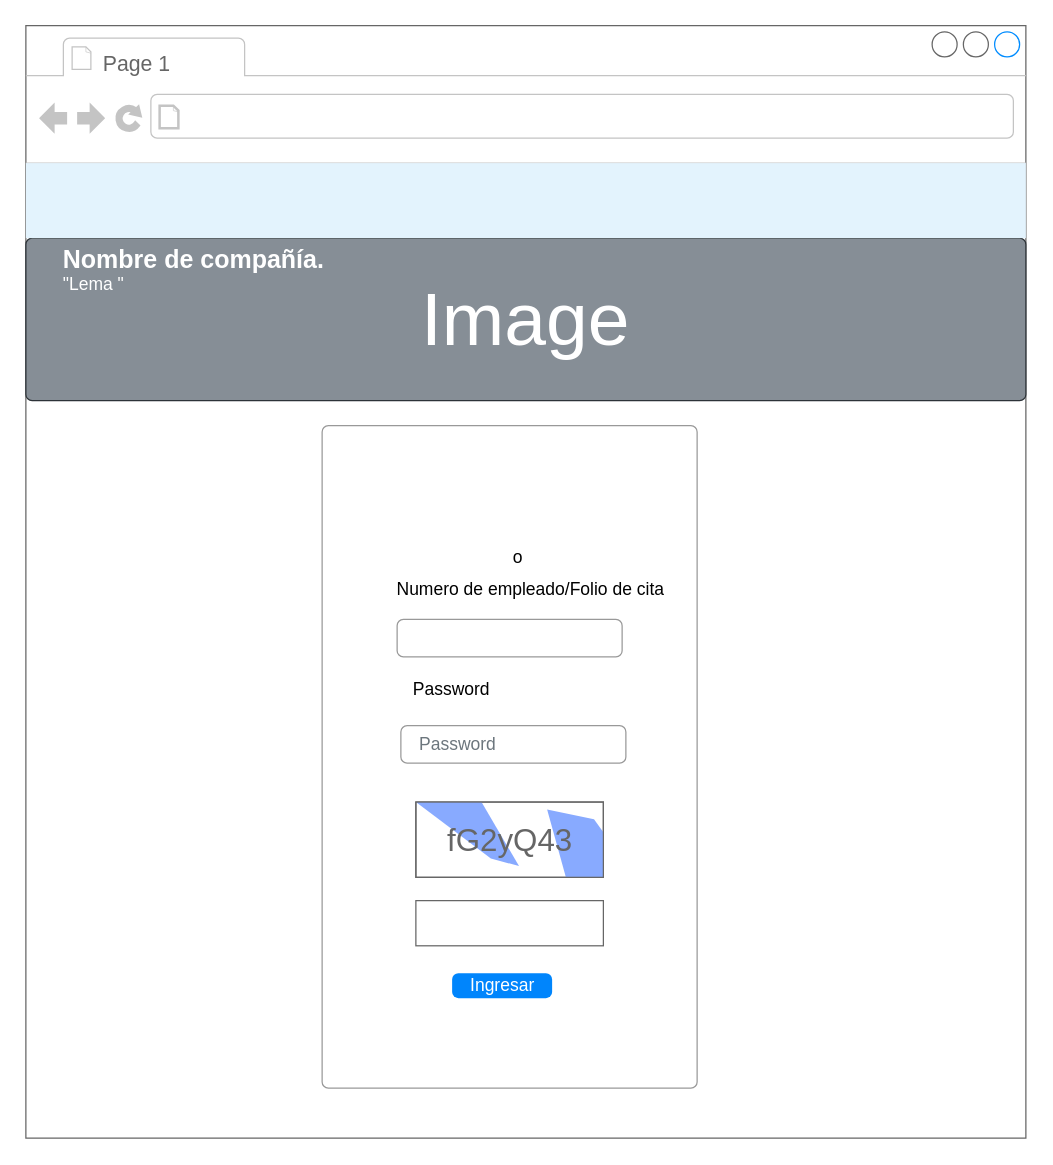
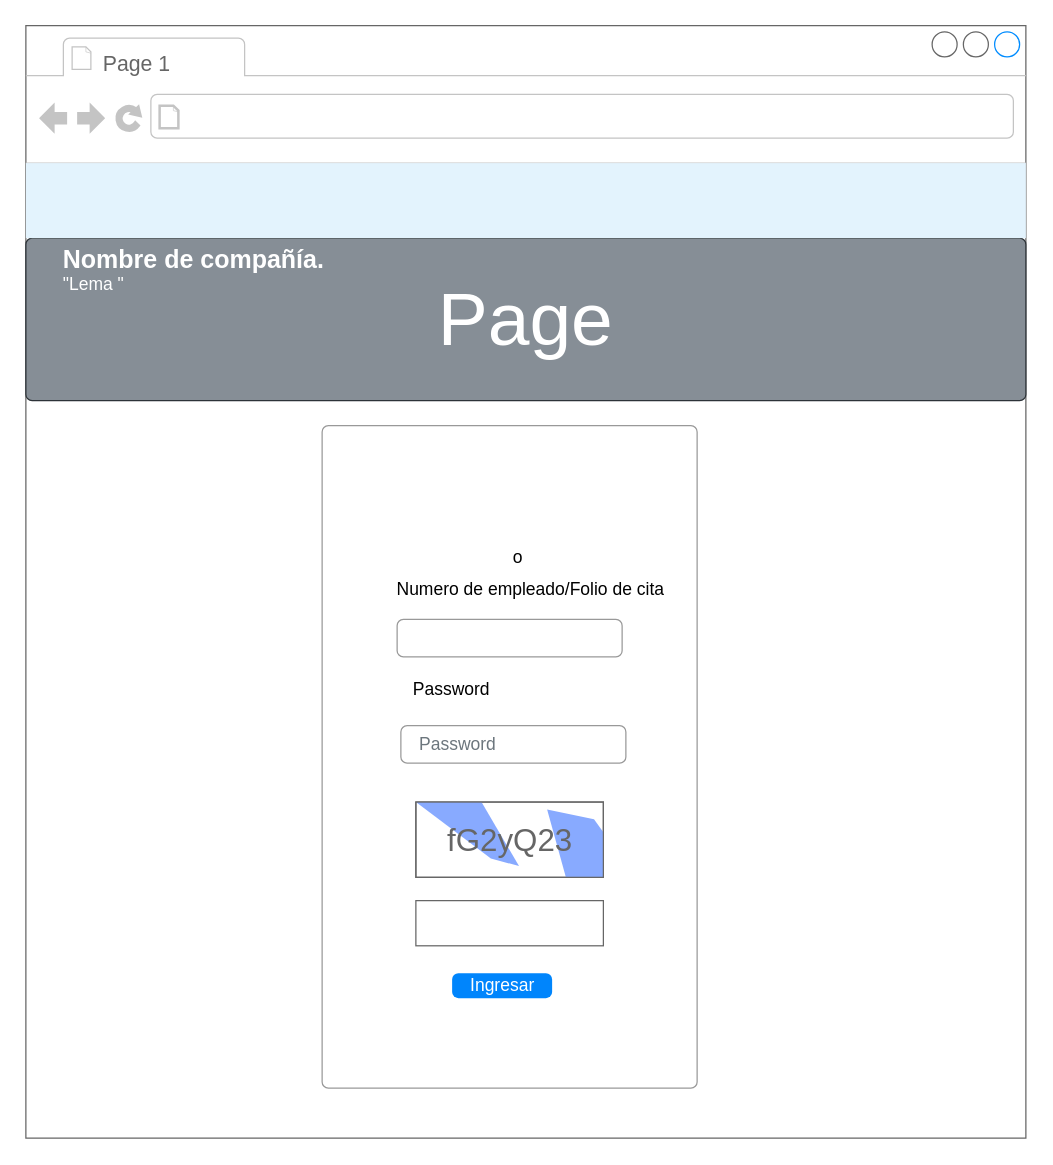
node "Image": label "Image" -> "Page"
node "fG2yQ43": label "fG2yQ43" -> "fG2yQ23"
